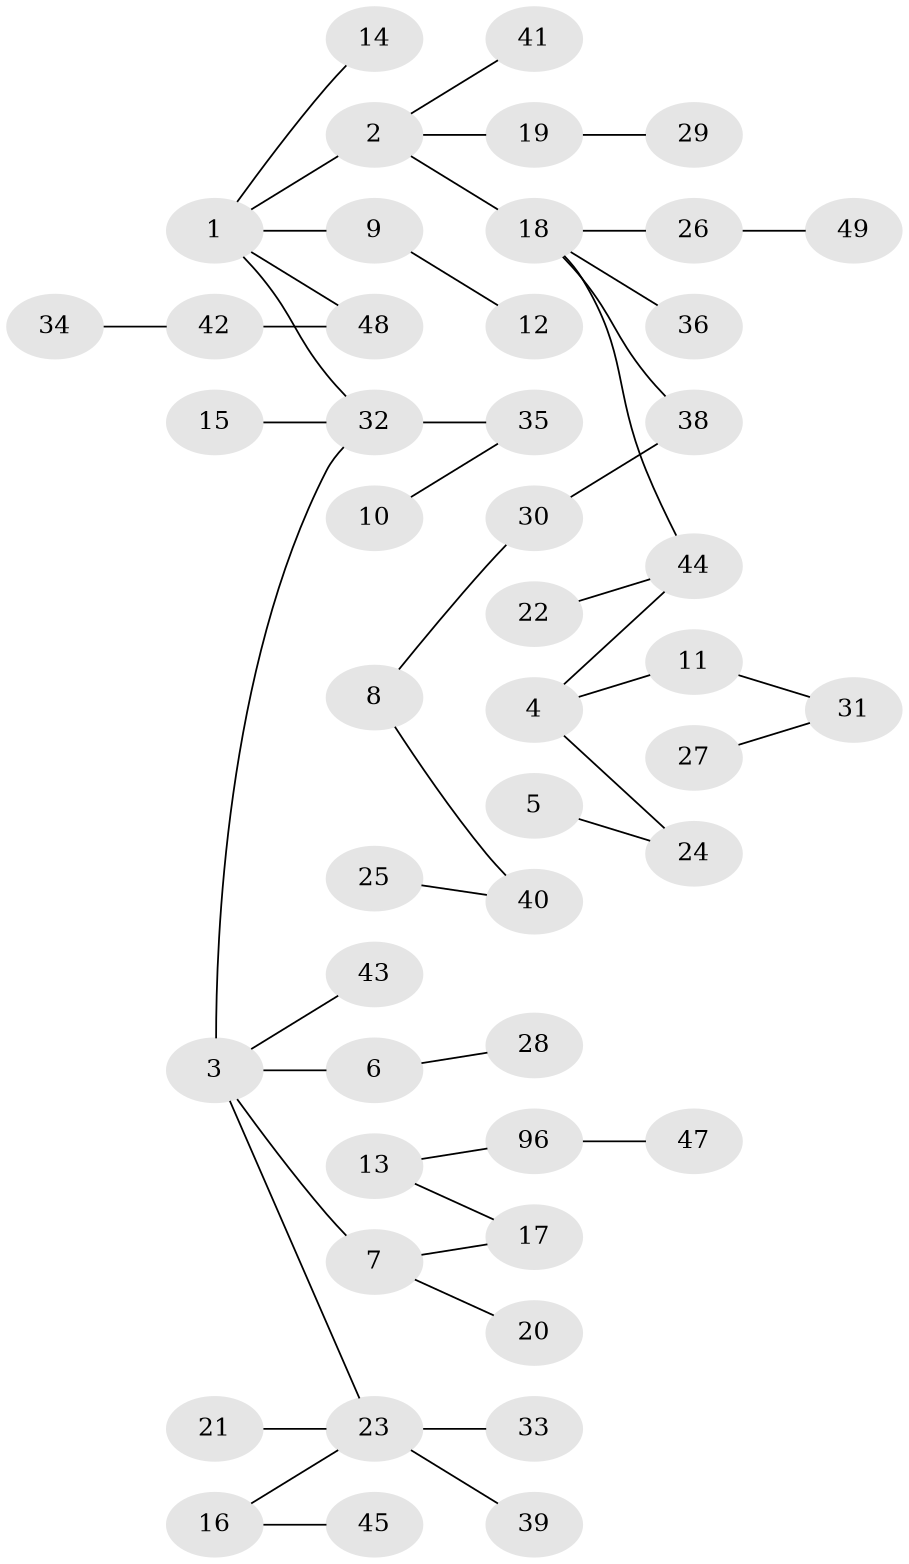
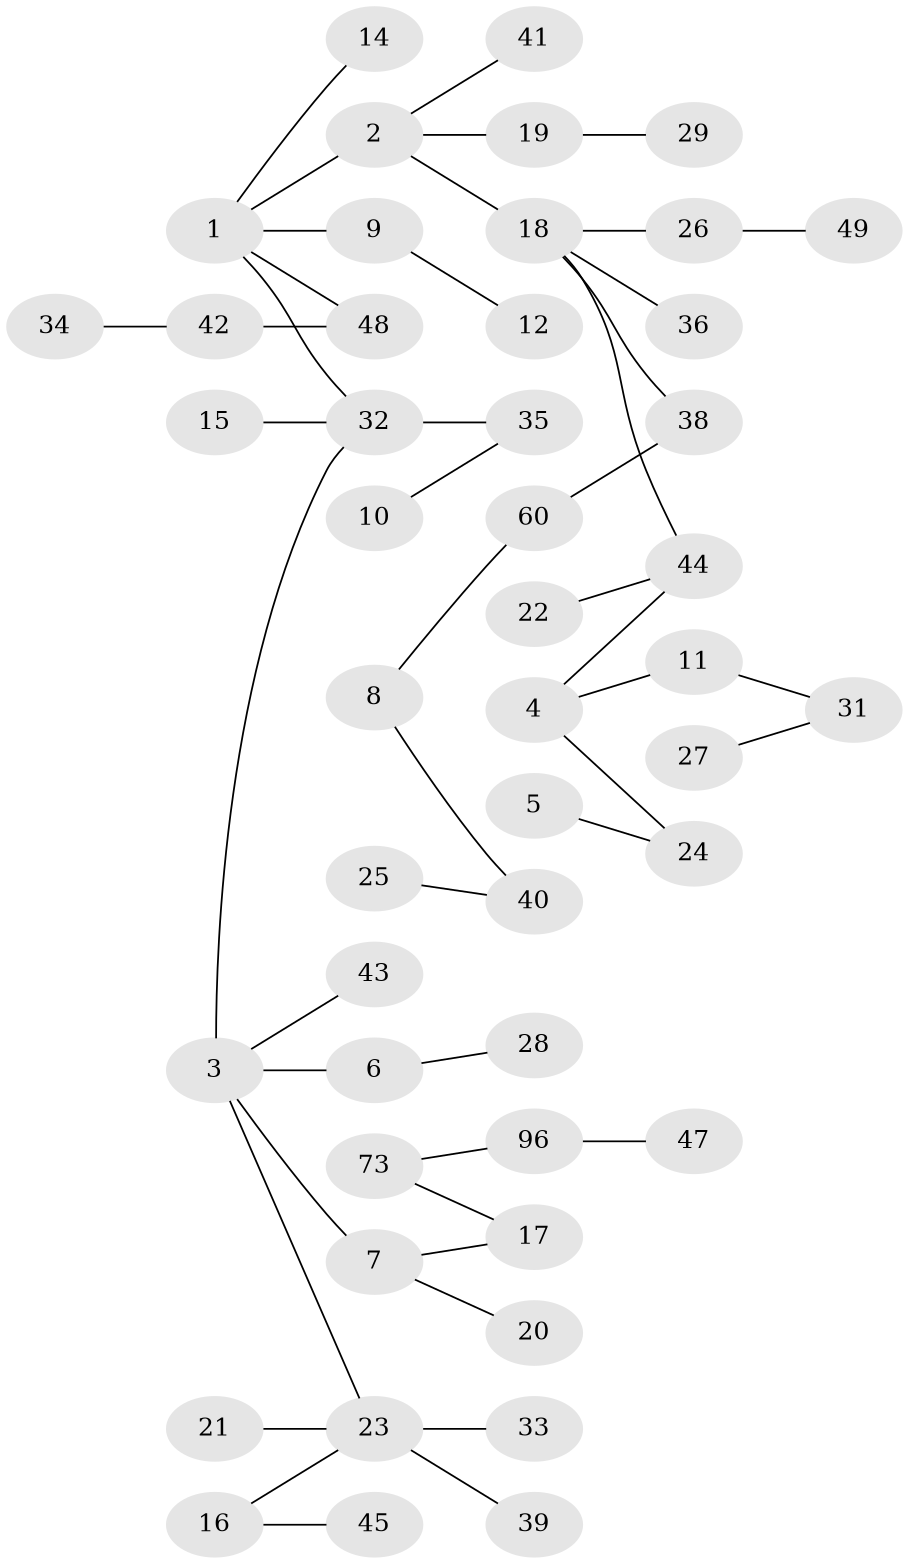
node "30": label "30" -> "60"
node "13": label "13" -> "73"
